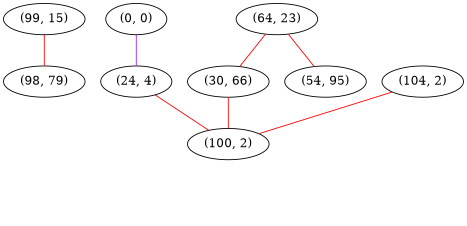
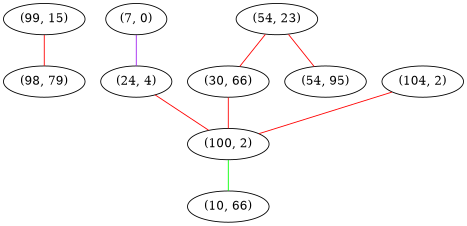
node "(0, 0)": label "(0, 0)" -> "(7, 0)"
node "(64, 23)": label "(64, 23)" -> "(54, 23)"
node "(10, 66)": added
